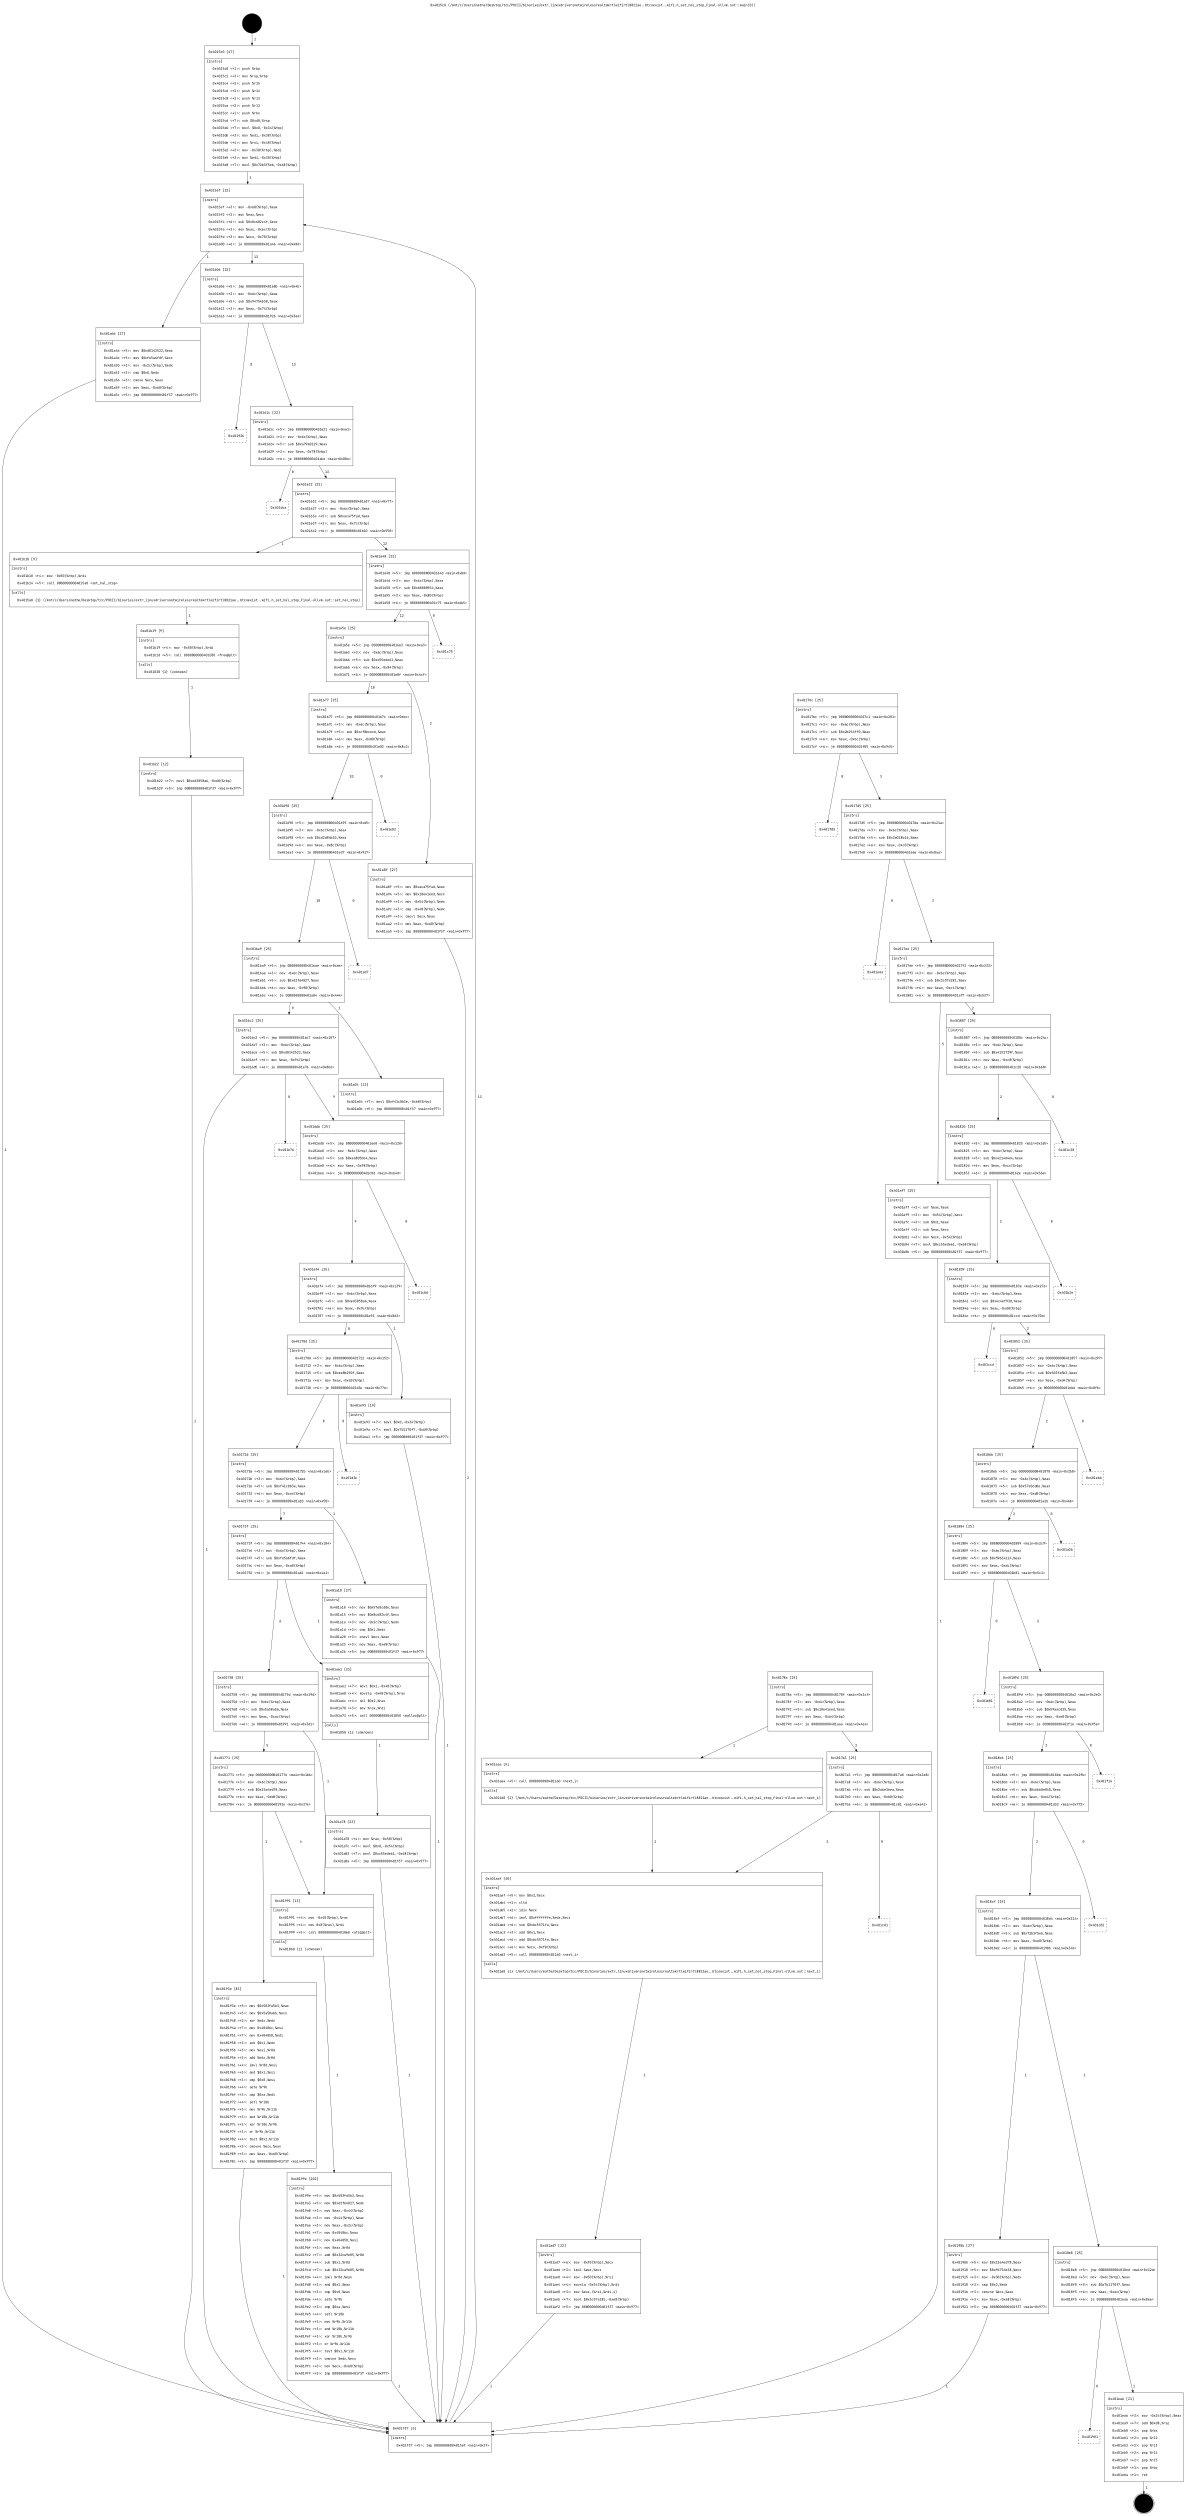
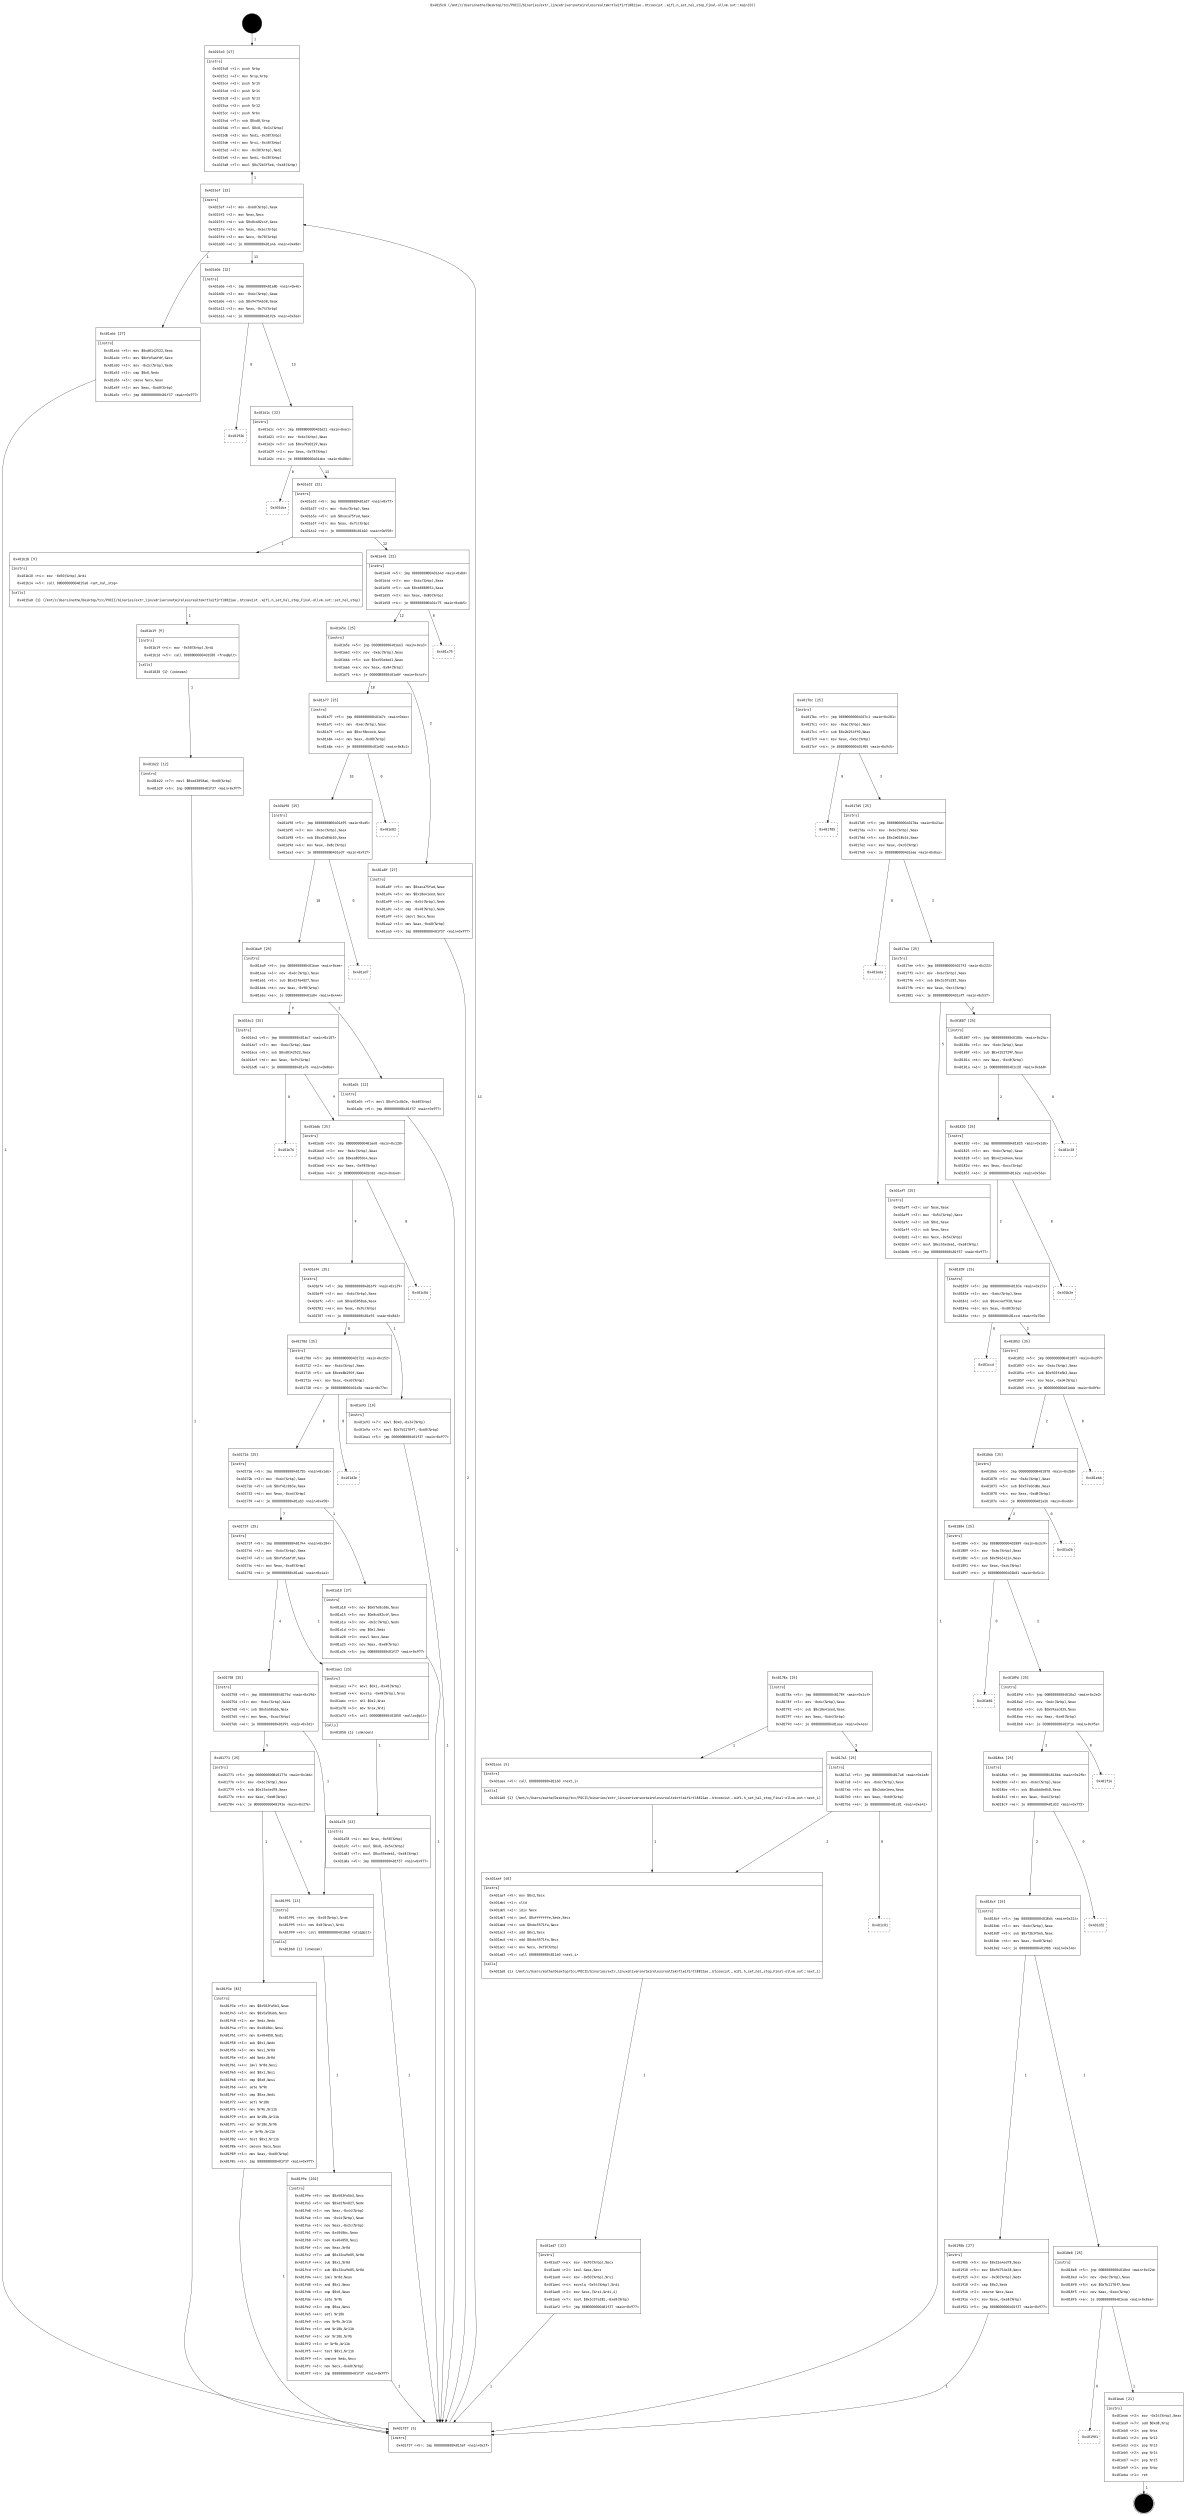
edge "0x4015c0 [47]" -> "0x4015ef [23]": reversed
edge "0x4016c2 [25]" -> "0x401f37 [5]": now "0x401a04 [12]" -> "0x401f37 [5]"
